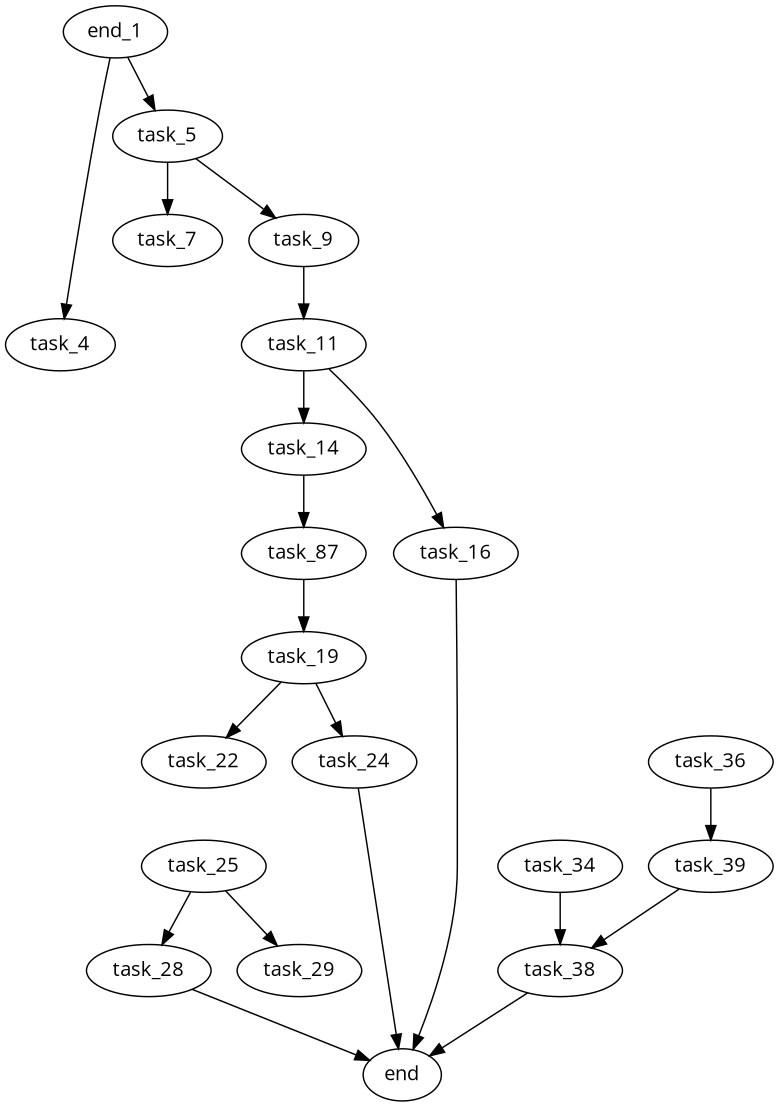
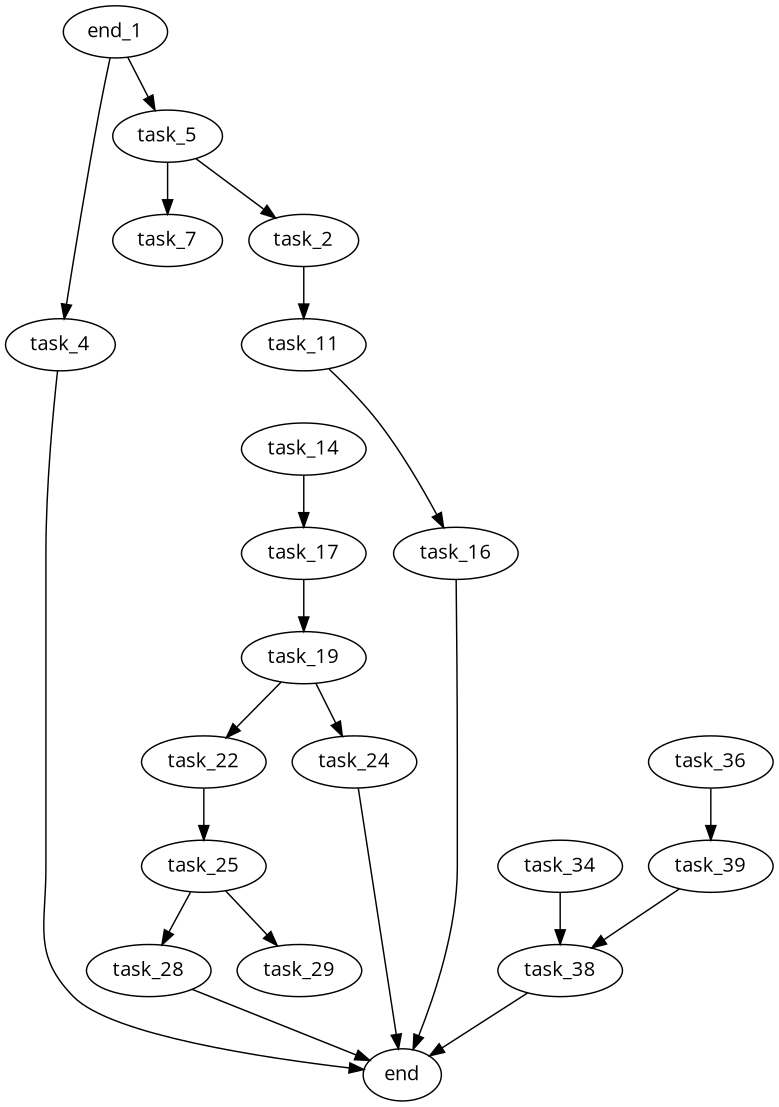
node "task_9": label "task_9" -> "task_2"
edge "task_11" -> "task_14": removed
node "task_87": label "task_87" -> "task_17"
edge "task_22" -> "task_25": added
edge "task_4" -> "end": added
